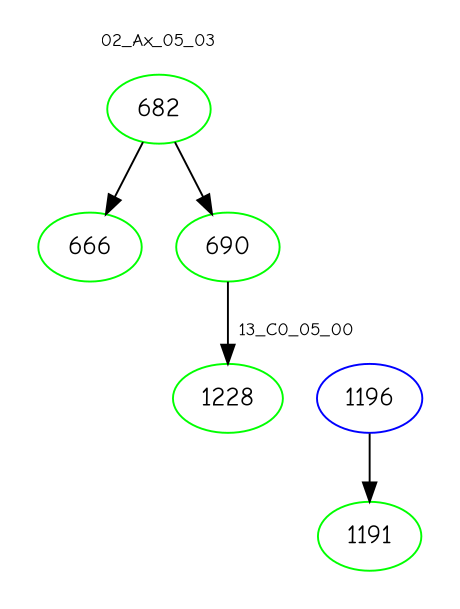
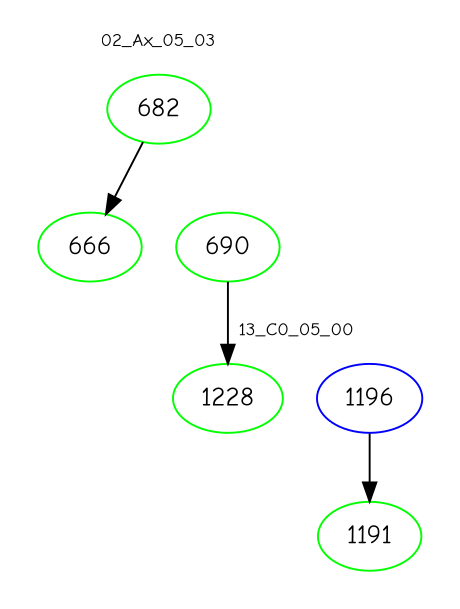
edge "682" -> "690": removed
